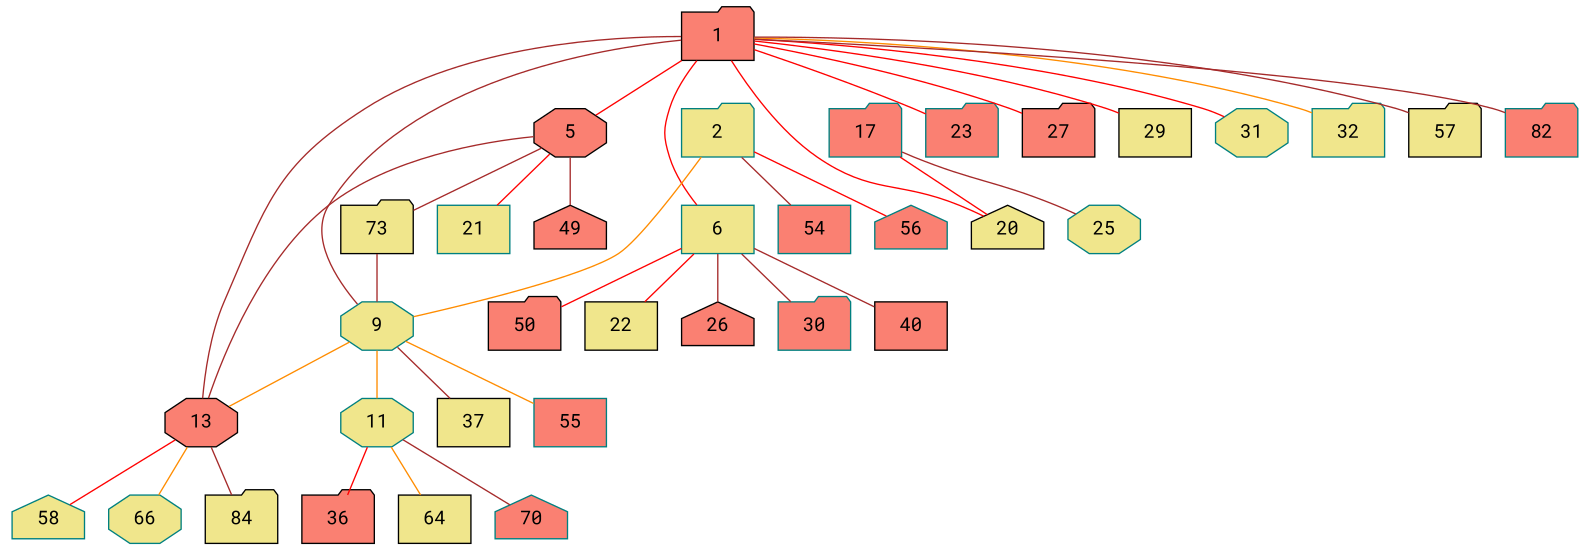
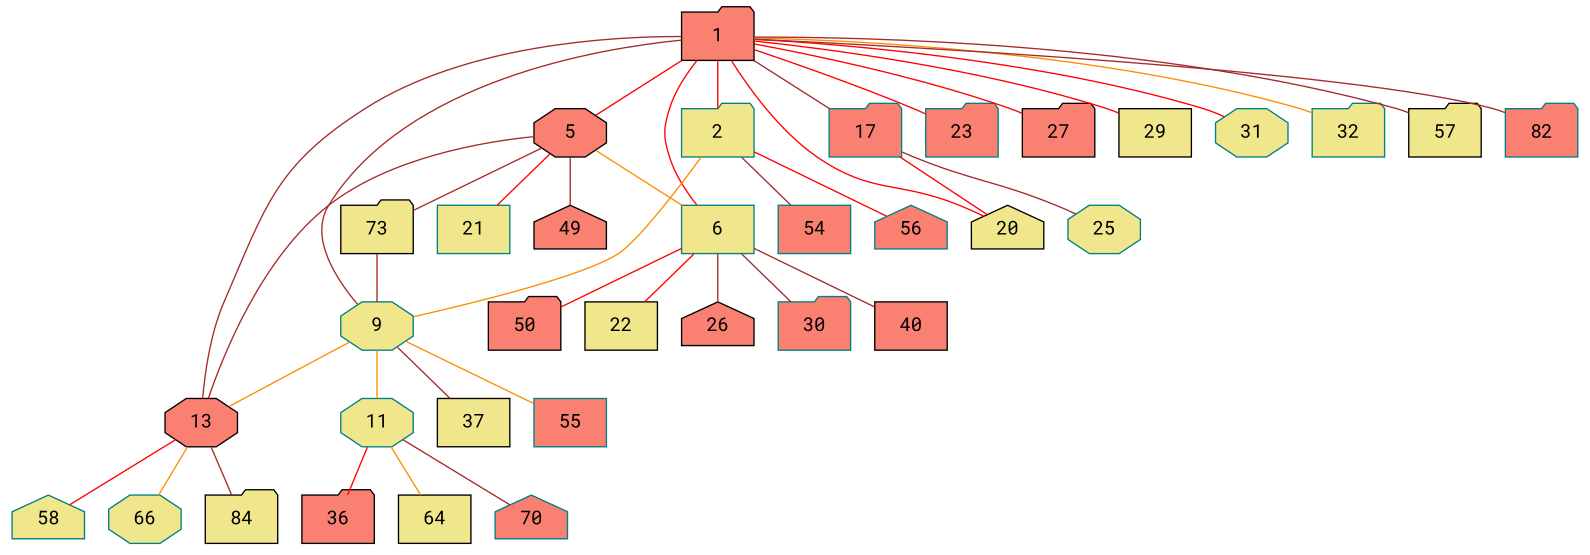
edge "1" -- "17": added
edge "1" -- "2": added
edge "5" -- "6": added
